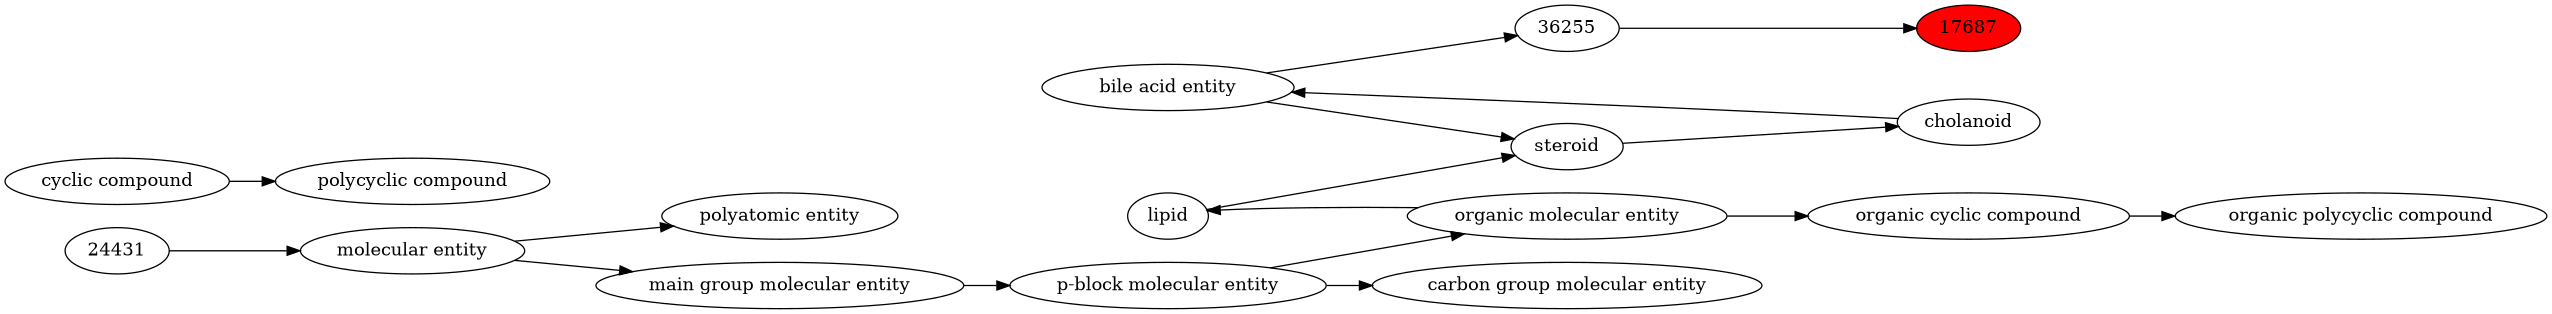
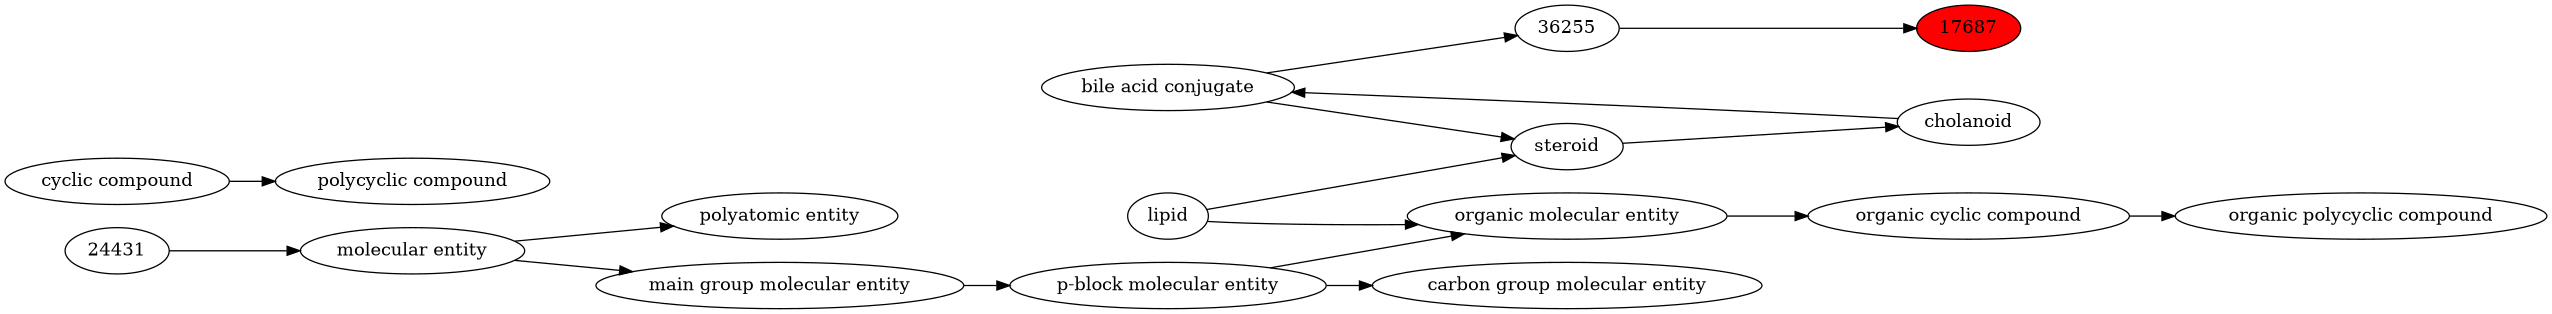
node "bile acid entity": label "bile acid entity" -> "bile acid conjugate"
edge "organic molecular entity" -> "lipid": reversed
